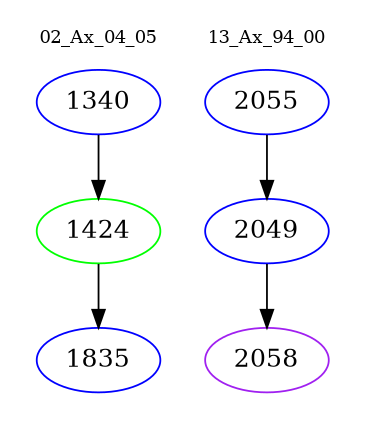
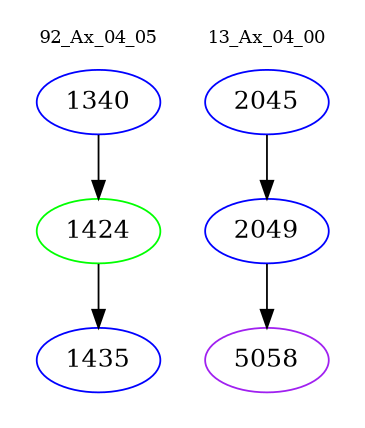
cluster "02_Ax_04_05": label "02_Ax_04_05" -> "92_Ax_04_05"
cluster "13_Ax_94_00": label "13_Ax_94_00" -> "13_Ax_04_00"
node "2055": label "2055" -> "2045"
node "1835": label "1835" -> "1435"
node "2058": label "2058" -> "5058"
